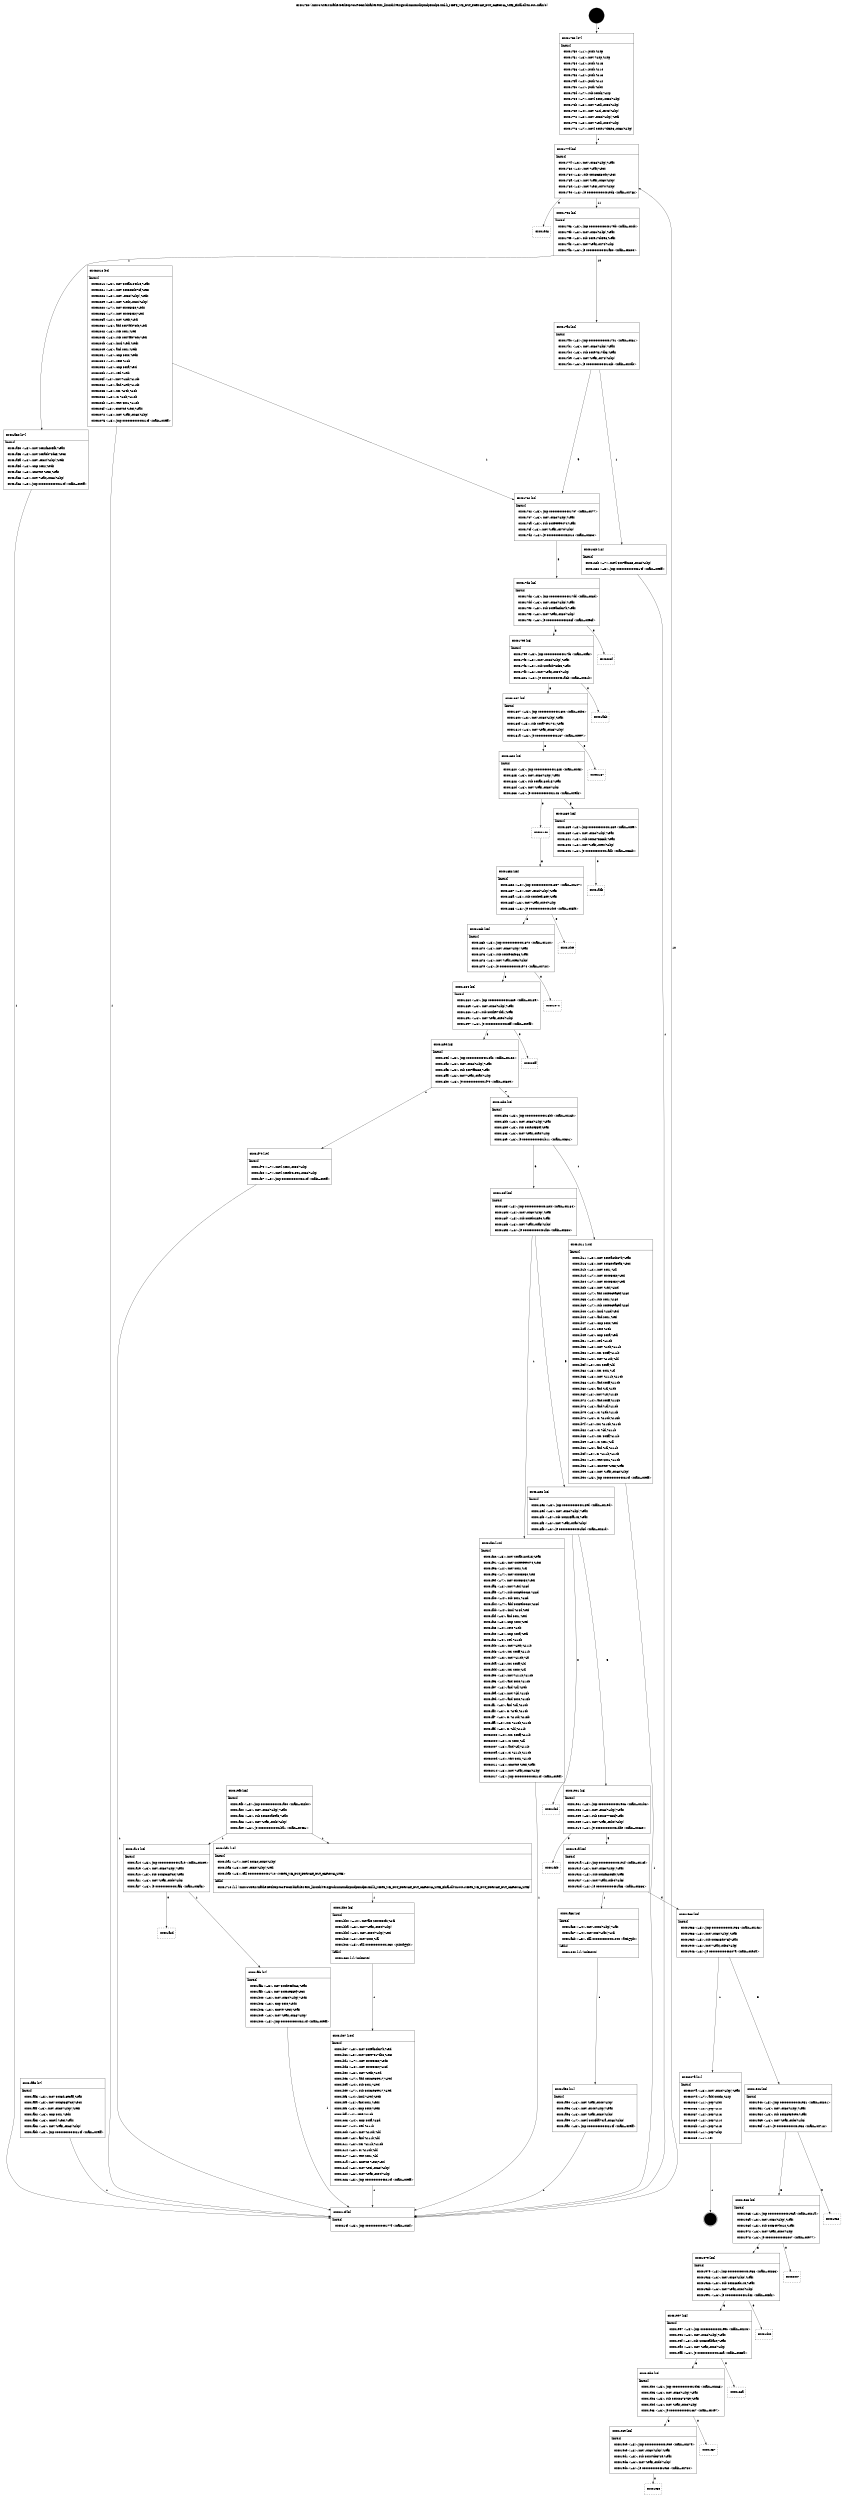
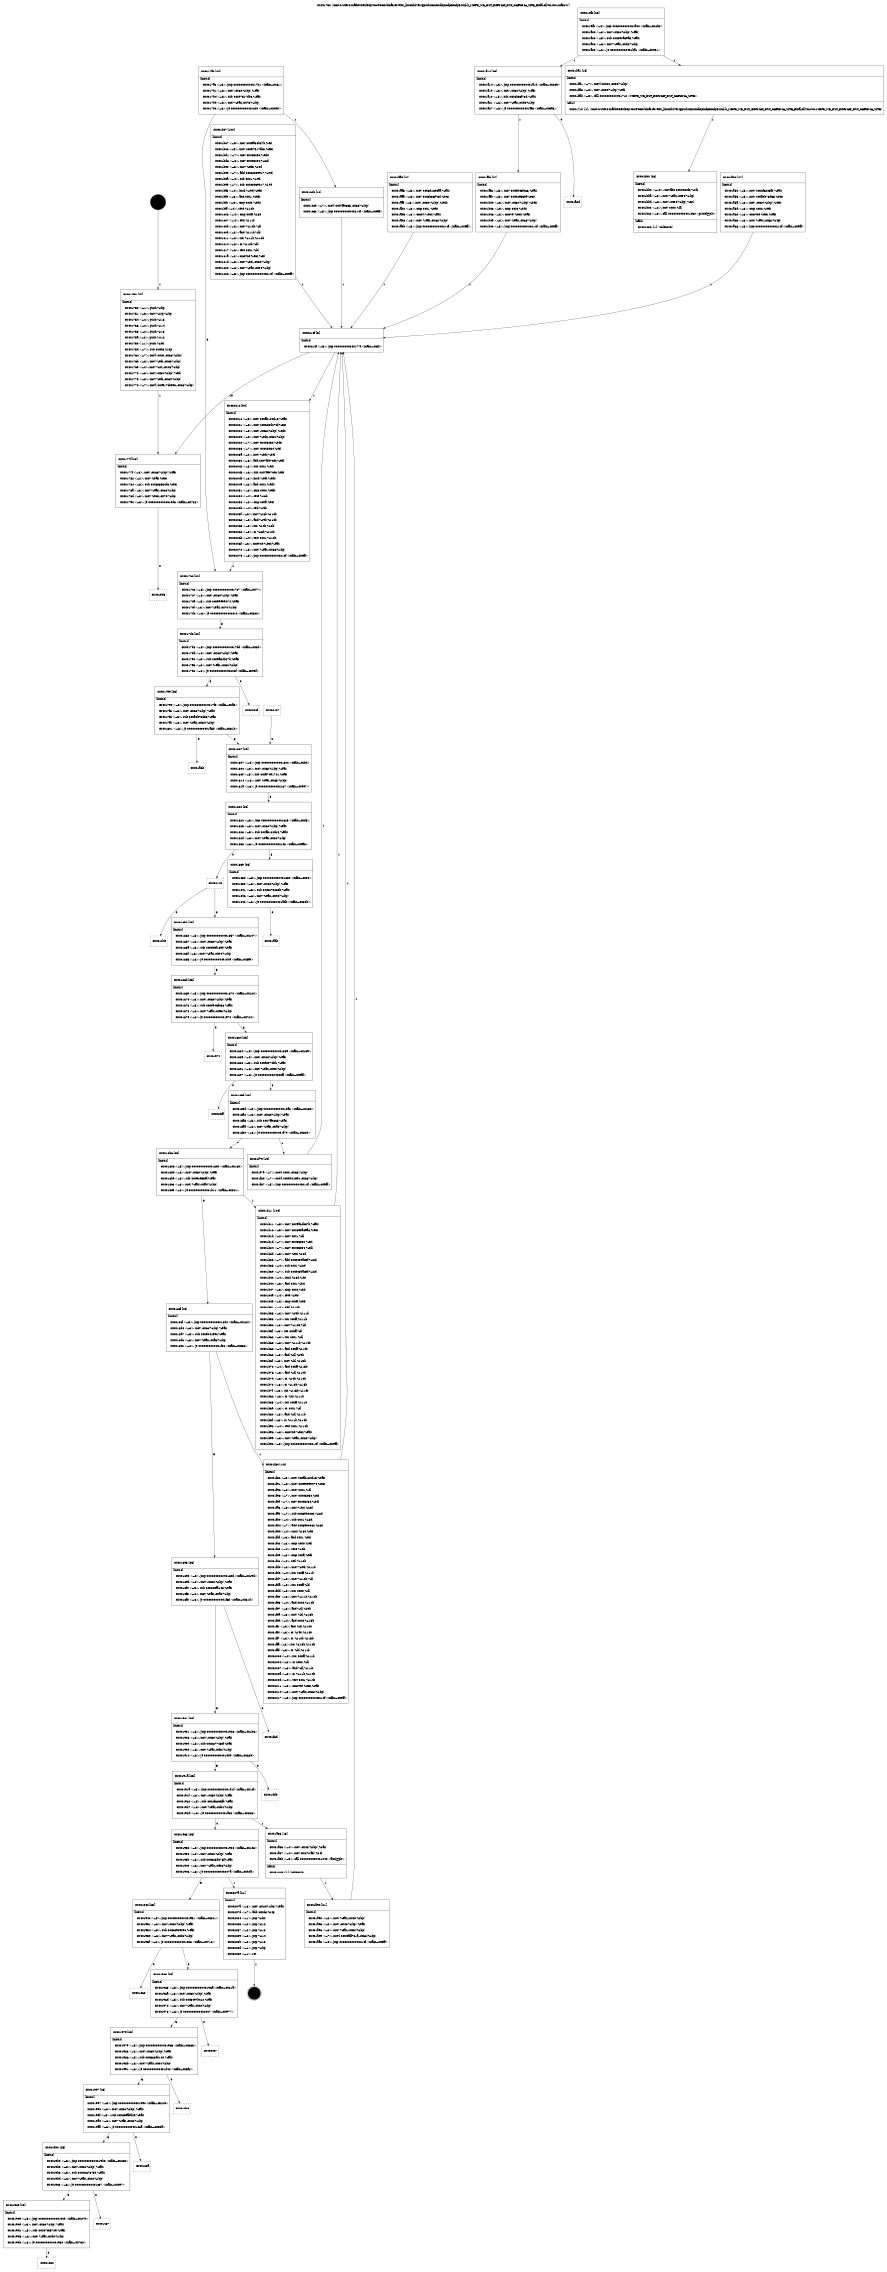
node "0x401796 [22]": removed
edge "0x401807 [25]" -> "0x402137": reversed
edge "0x401852 [25]" -> "0x401d4e": now "0x402148" -> "0x401d4e"
edge "0x40201c [94]" -> "0x40214f [5]": reversed
edge "0x401bb0 [23]" -> "0x401bc7 [100]": removed, label "1"
